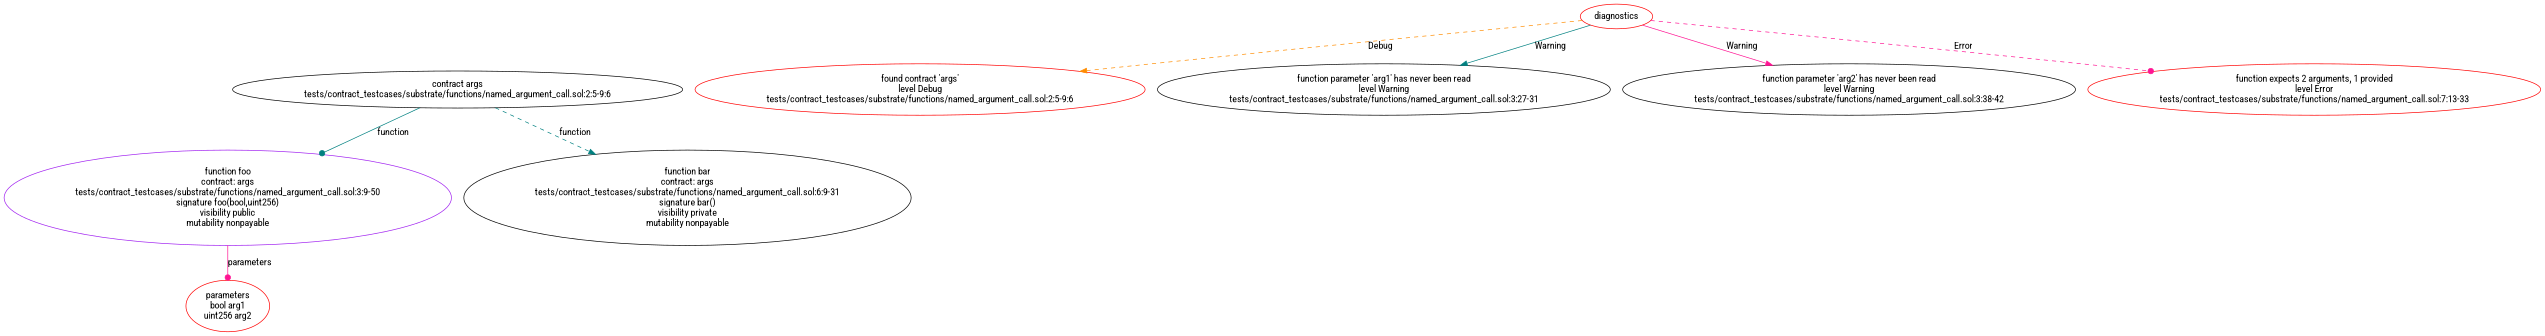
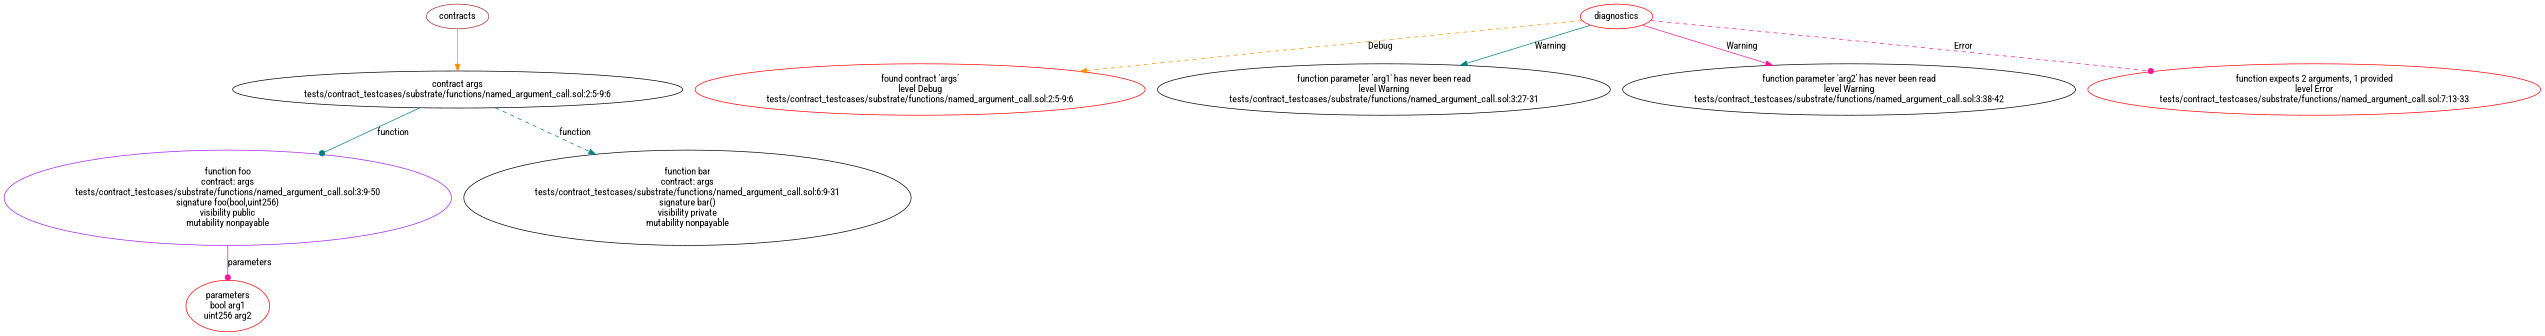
node "contracts": added
